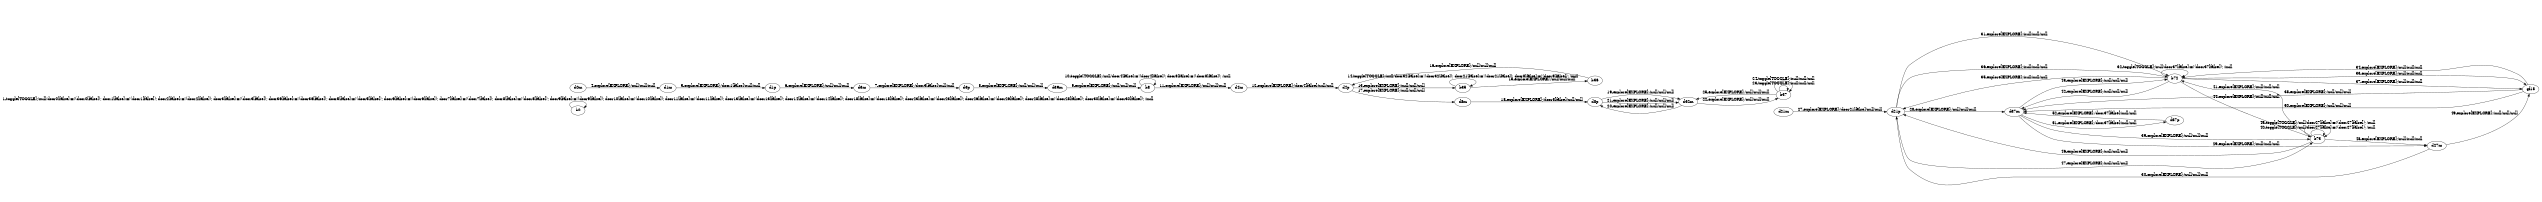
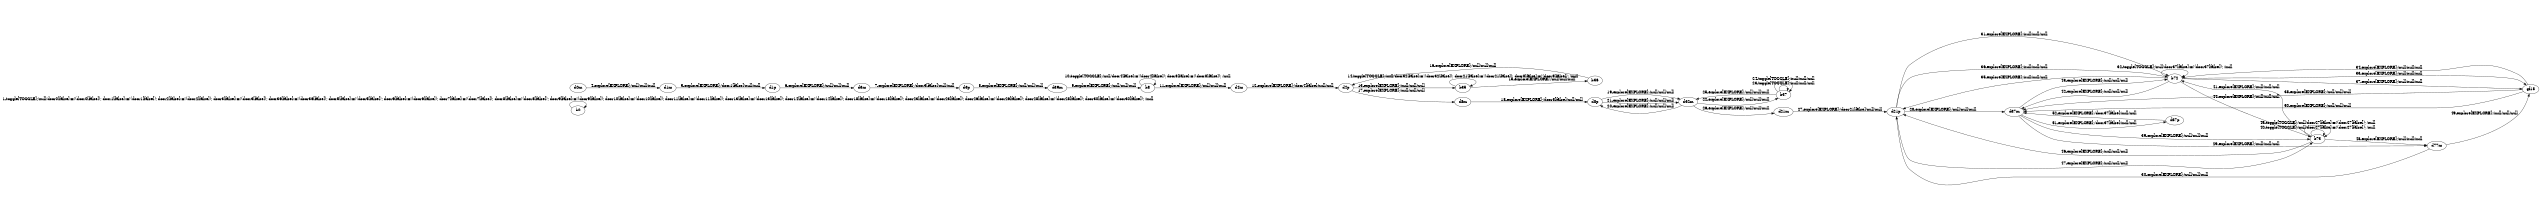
edge "d32m" -> "d21m": added, label "26-explore[EXPLORE];/null/null/null"
node "d27m": label "d27m" -> "d77m"
